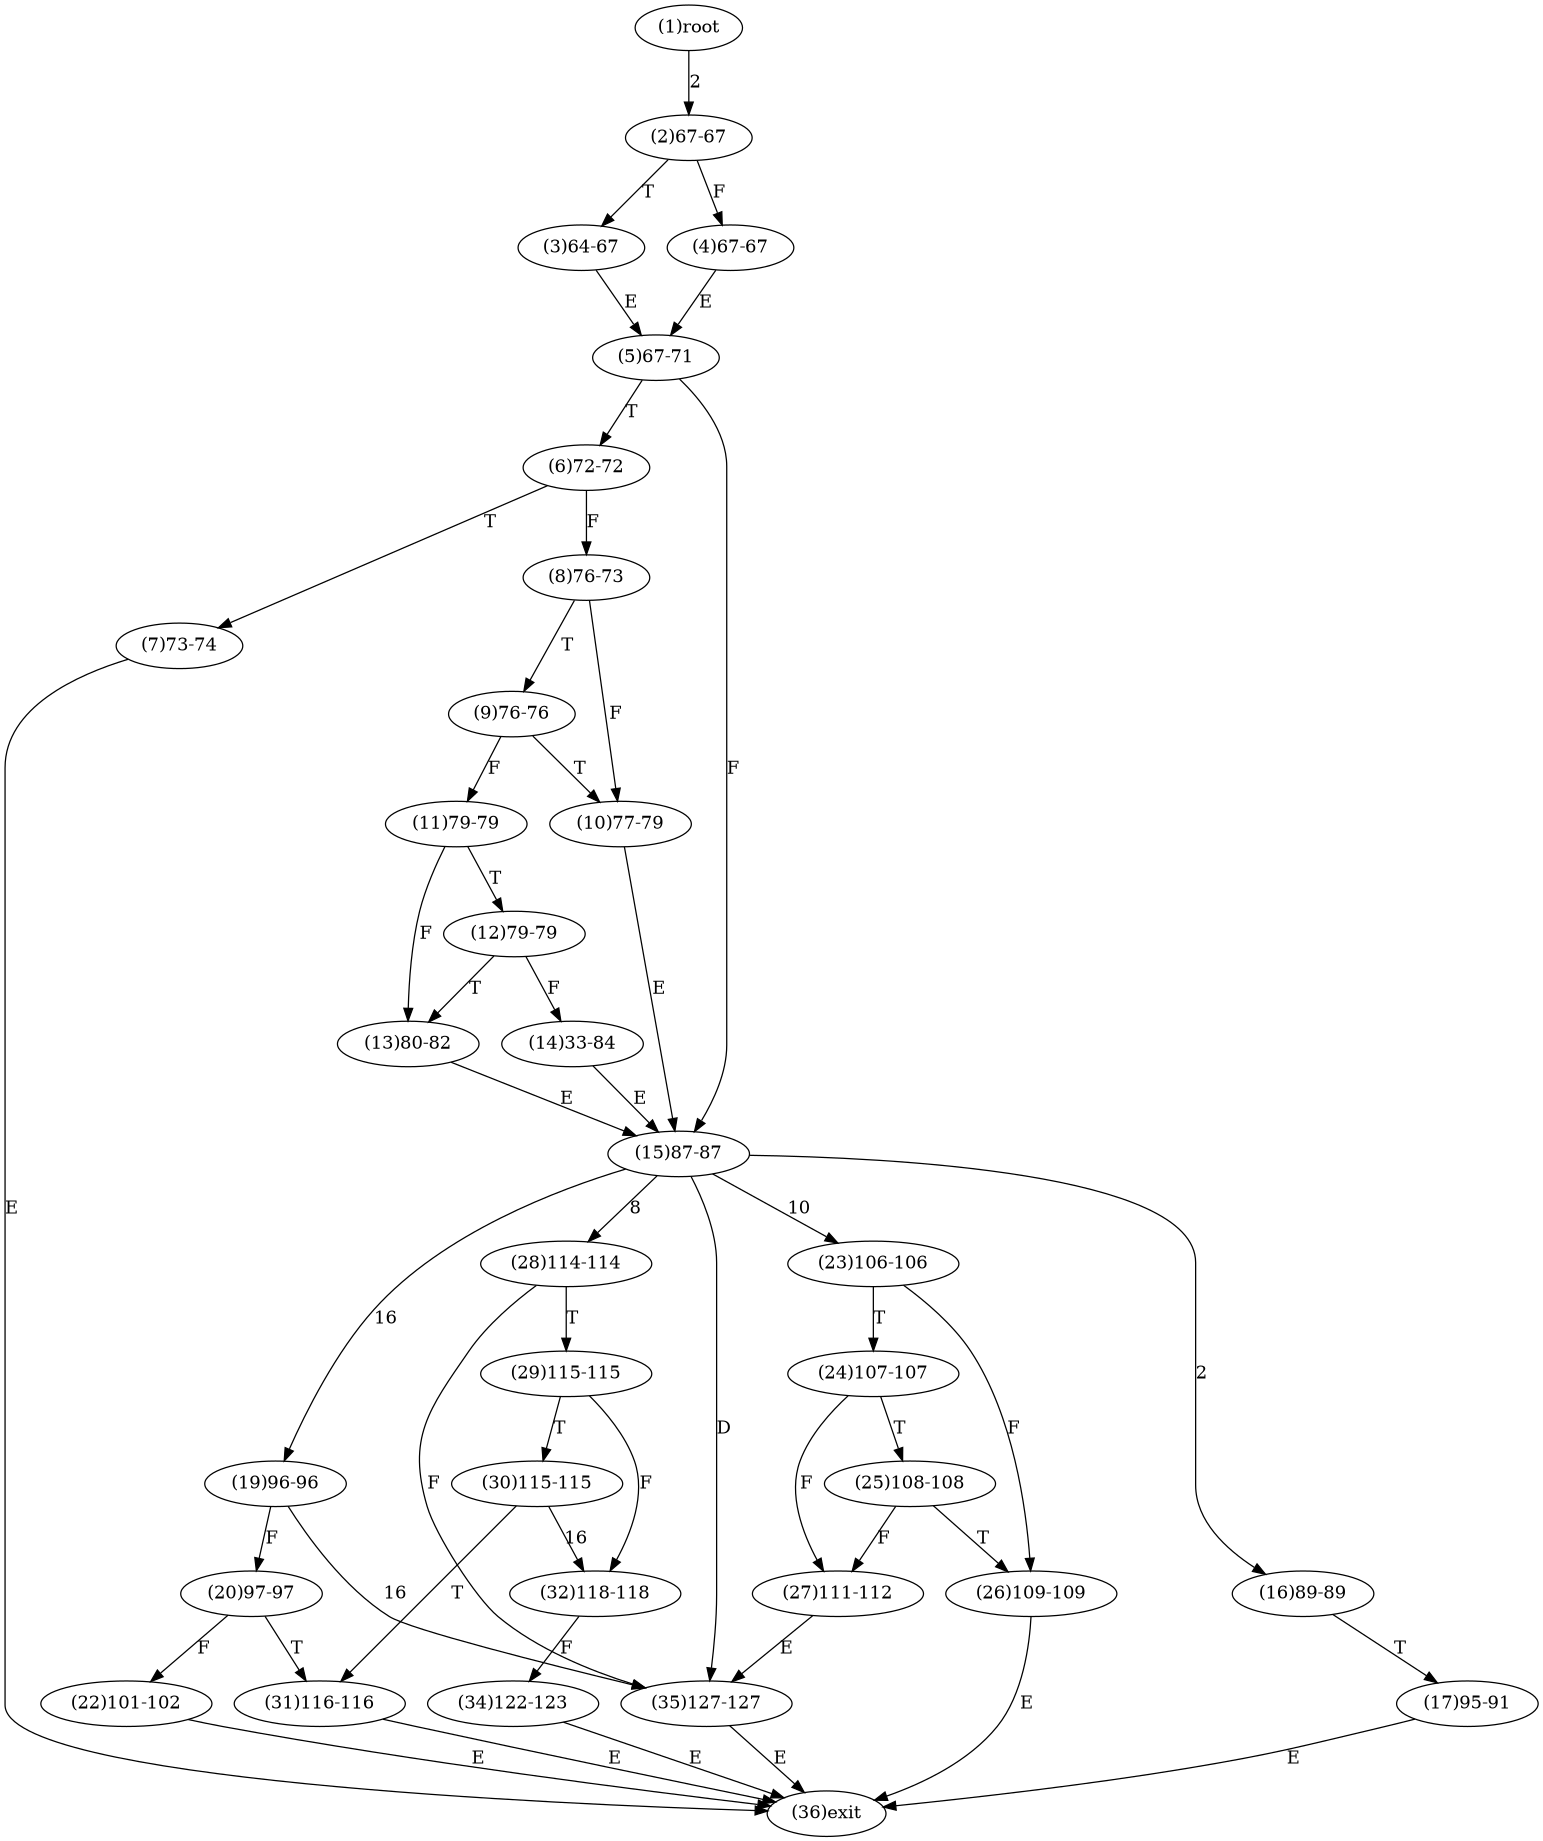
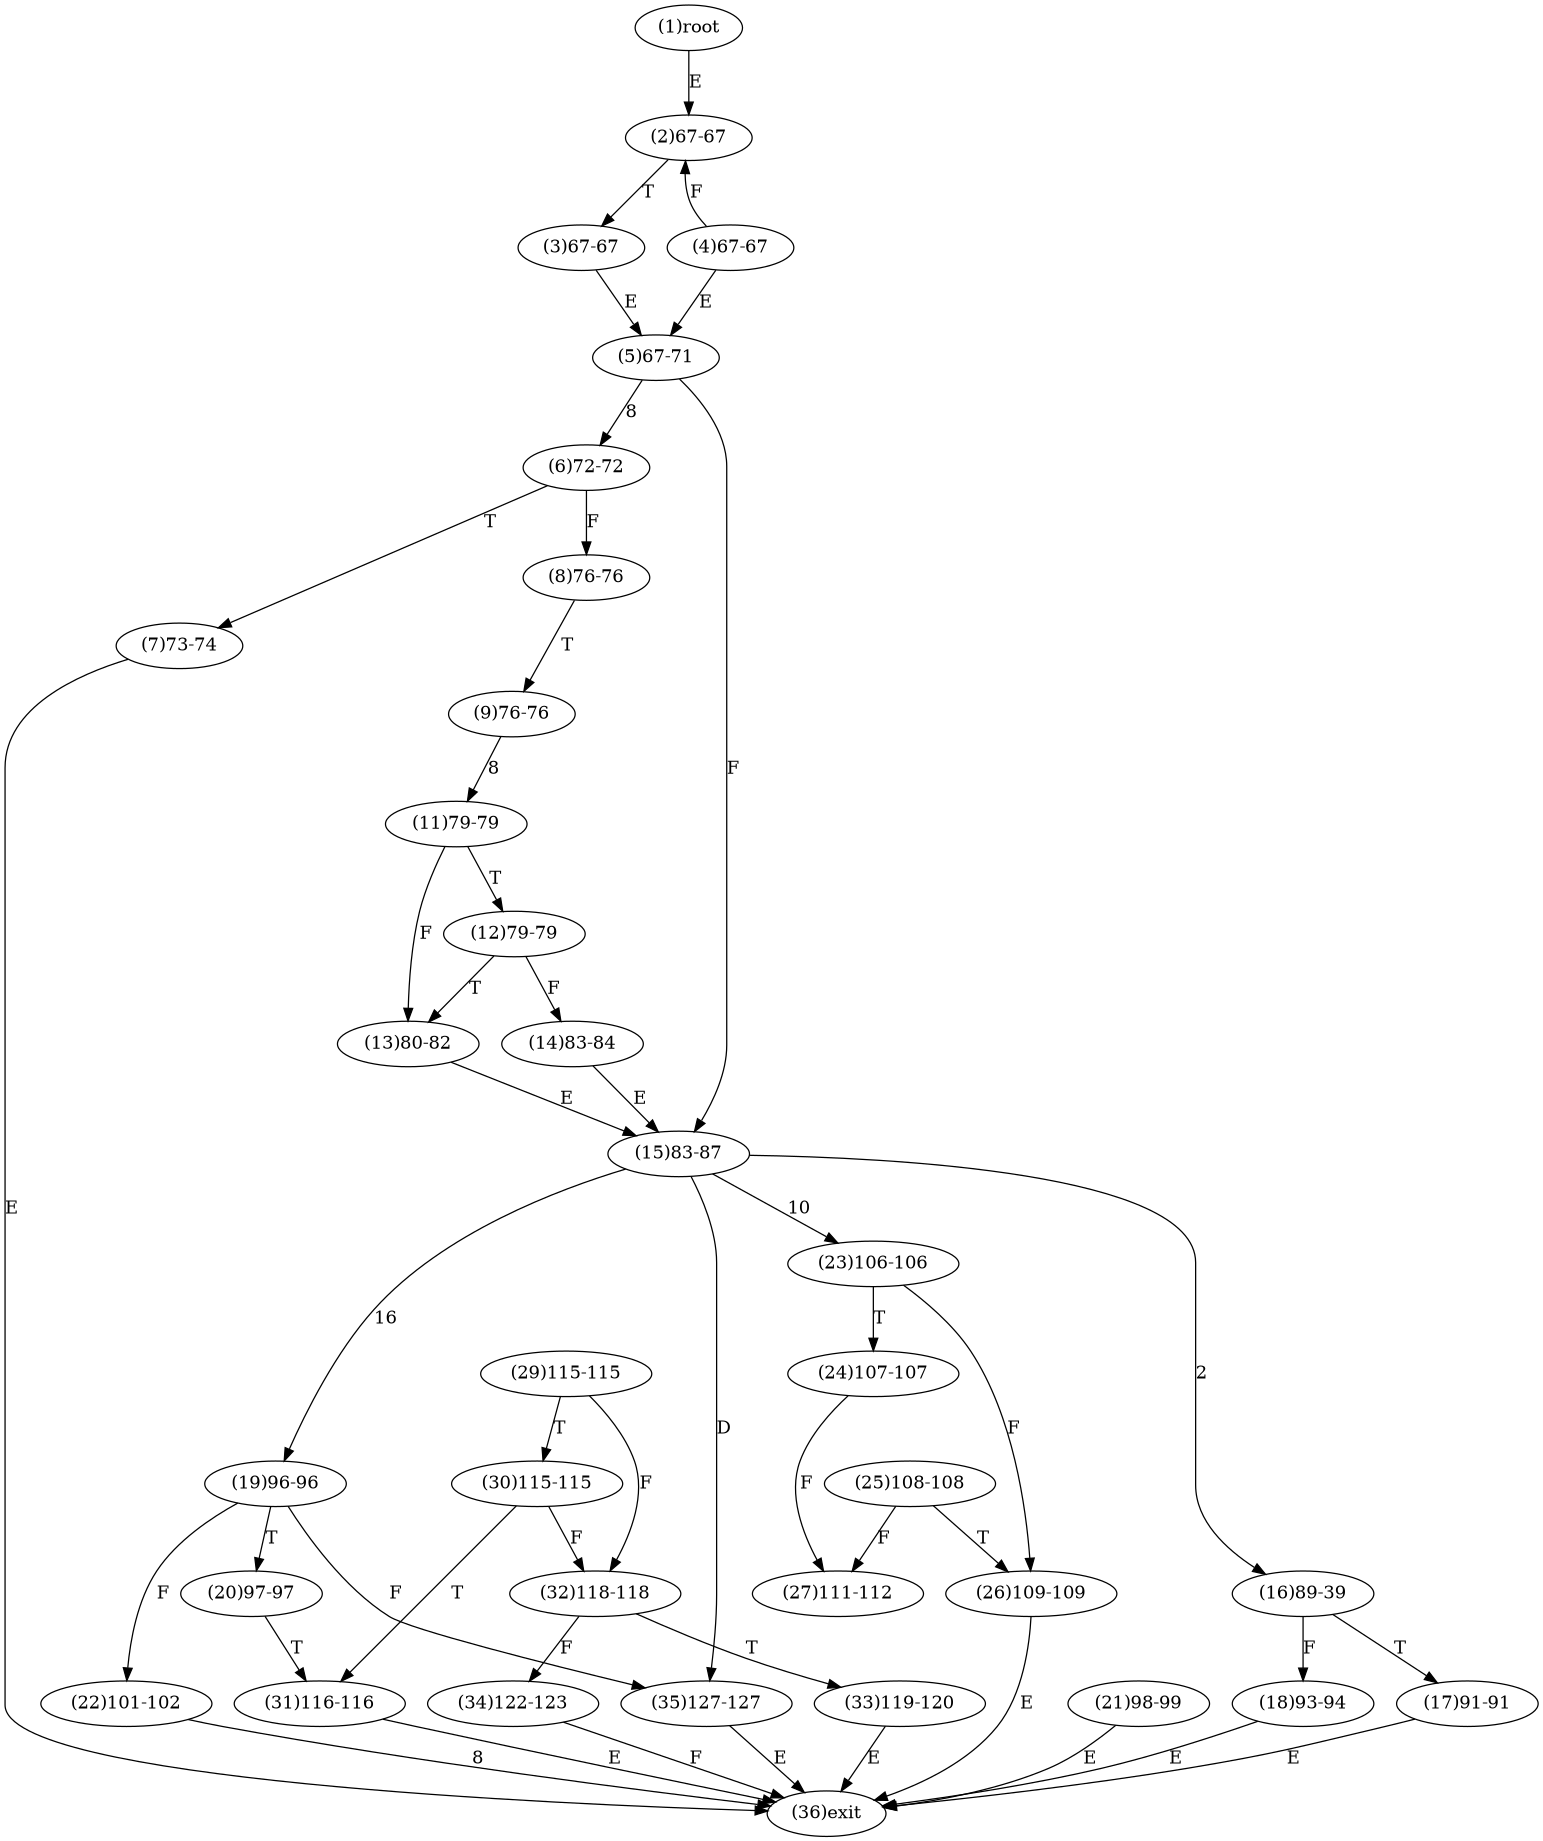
edge "(1)root" -> "(2)67-67": label "2" -> "E"
edge "(2)67-67" -> "(4)67-67": reversed
node "(3)64-67": label "(3)64-67" -> "(3)67-67"
edge "(5)67-71" -> "(6)72-72": label "T" -> "8"
node "(8)76-73": label "(8)76-73" -> "(8)76-76"
edge "(9)76-76" -> "(11)79-79": label "F" -> "8"
node "(10)77-79": removed
node "(14)33-84": label "(14)33-84" -> "(14)83-84"
node "(15)87-87": label "(15)87-87" -> "(15)83-87"
node "(28)114-114": removed
edge "(24)107-107" -> "(25)108-108": removed, label "T"
edge "(19)96-96" -> "(20)97-97": label "F" -> "T"
edge "(30)115-115" -> "(32)118-118": label "16" -> "F"
edge "(19)96-96" -> "(35)127-127": label "16" -> "F"
node "(16)89-89": label "(16)89-89" -> "(16)89-39"
edge "(20)97-97" -> "(22)101-102": now "(19)96-96" -> "(22)101-102"
edge "(27)111-112" -> "(35)127-127": removed, label "E"
node "(33)119-120": added
node "(21)98-99": added
node "(18)93-94": added
node "(17)95-91": label "(17)95-91" -> "(17)91-91"
edge "(22)101-102" -> "(36)exit": label "E" -> "8"
edge "(34)122-123" -> "(36)exit": label "E" -> "F"
